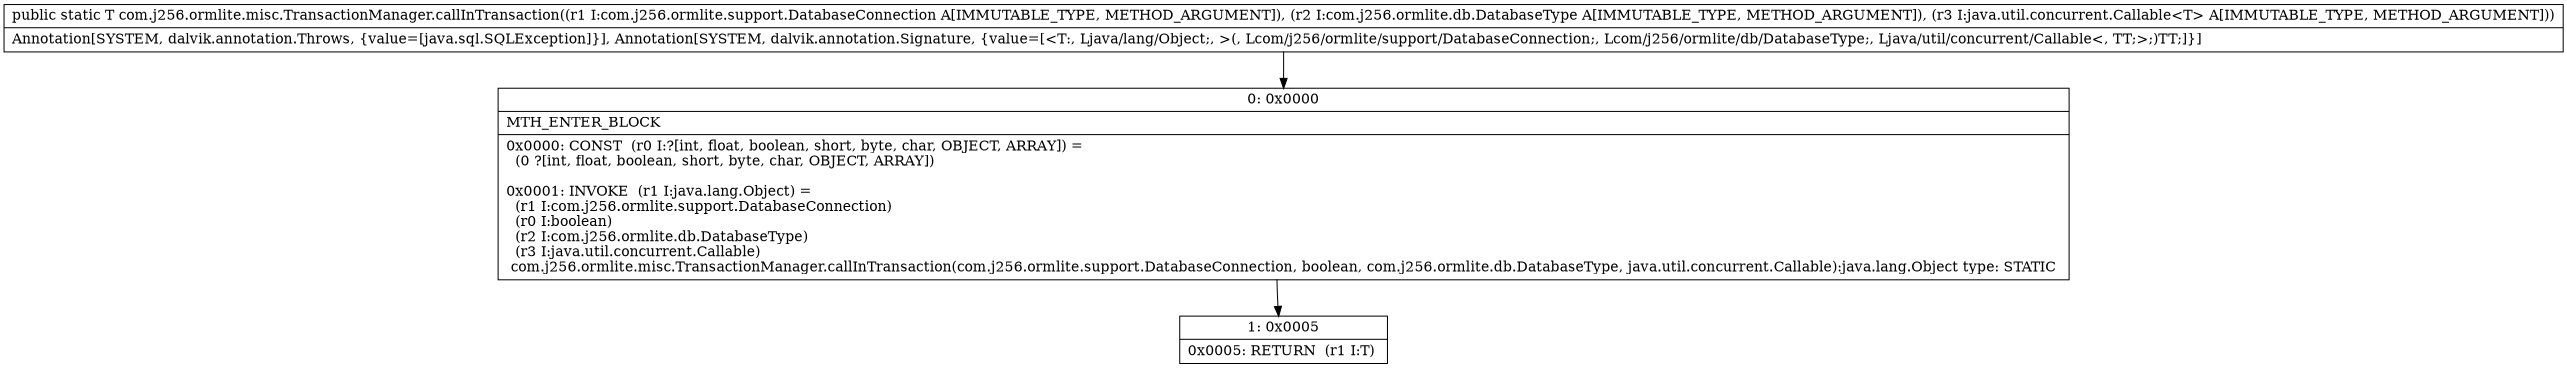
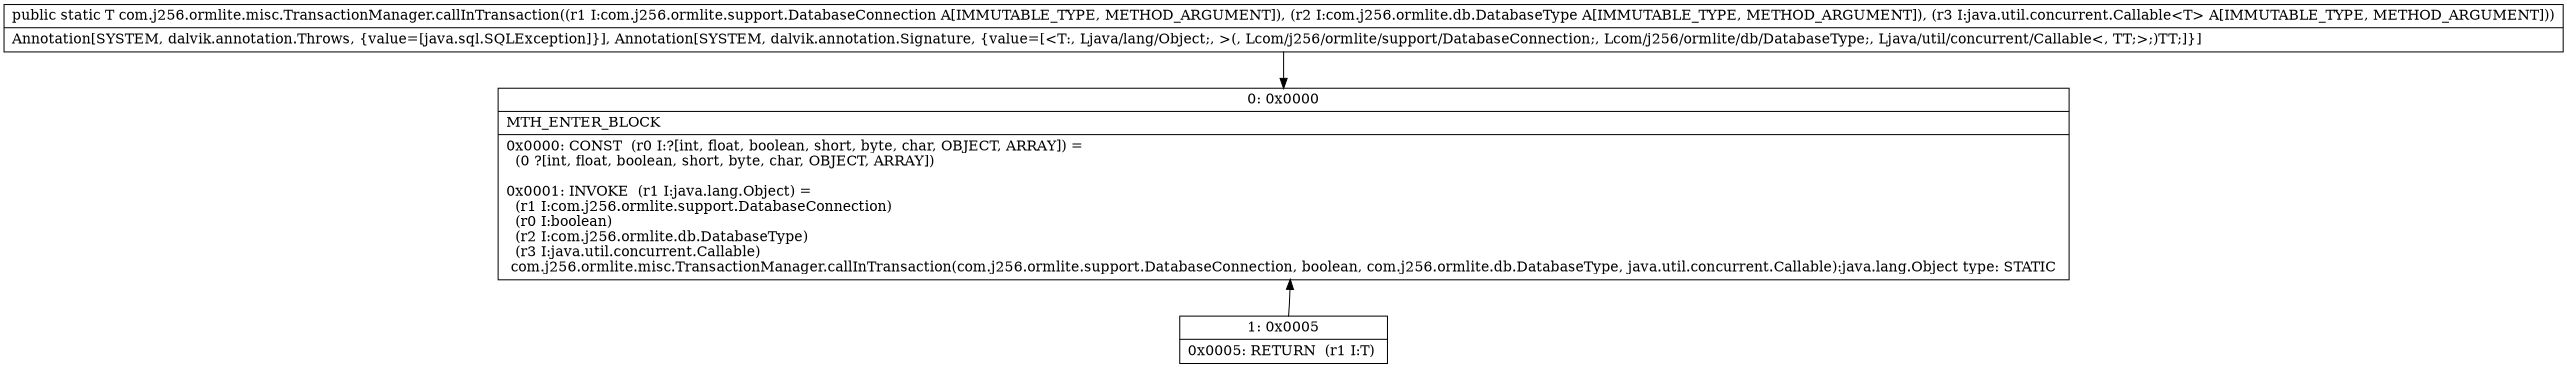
edge "0: 0x0000" -> "1: 0x0005": reversed
